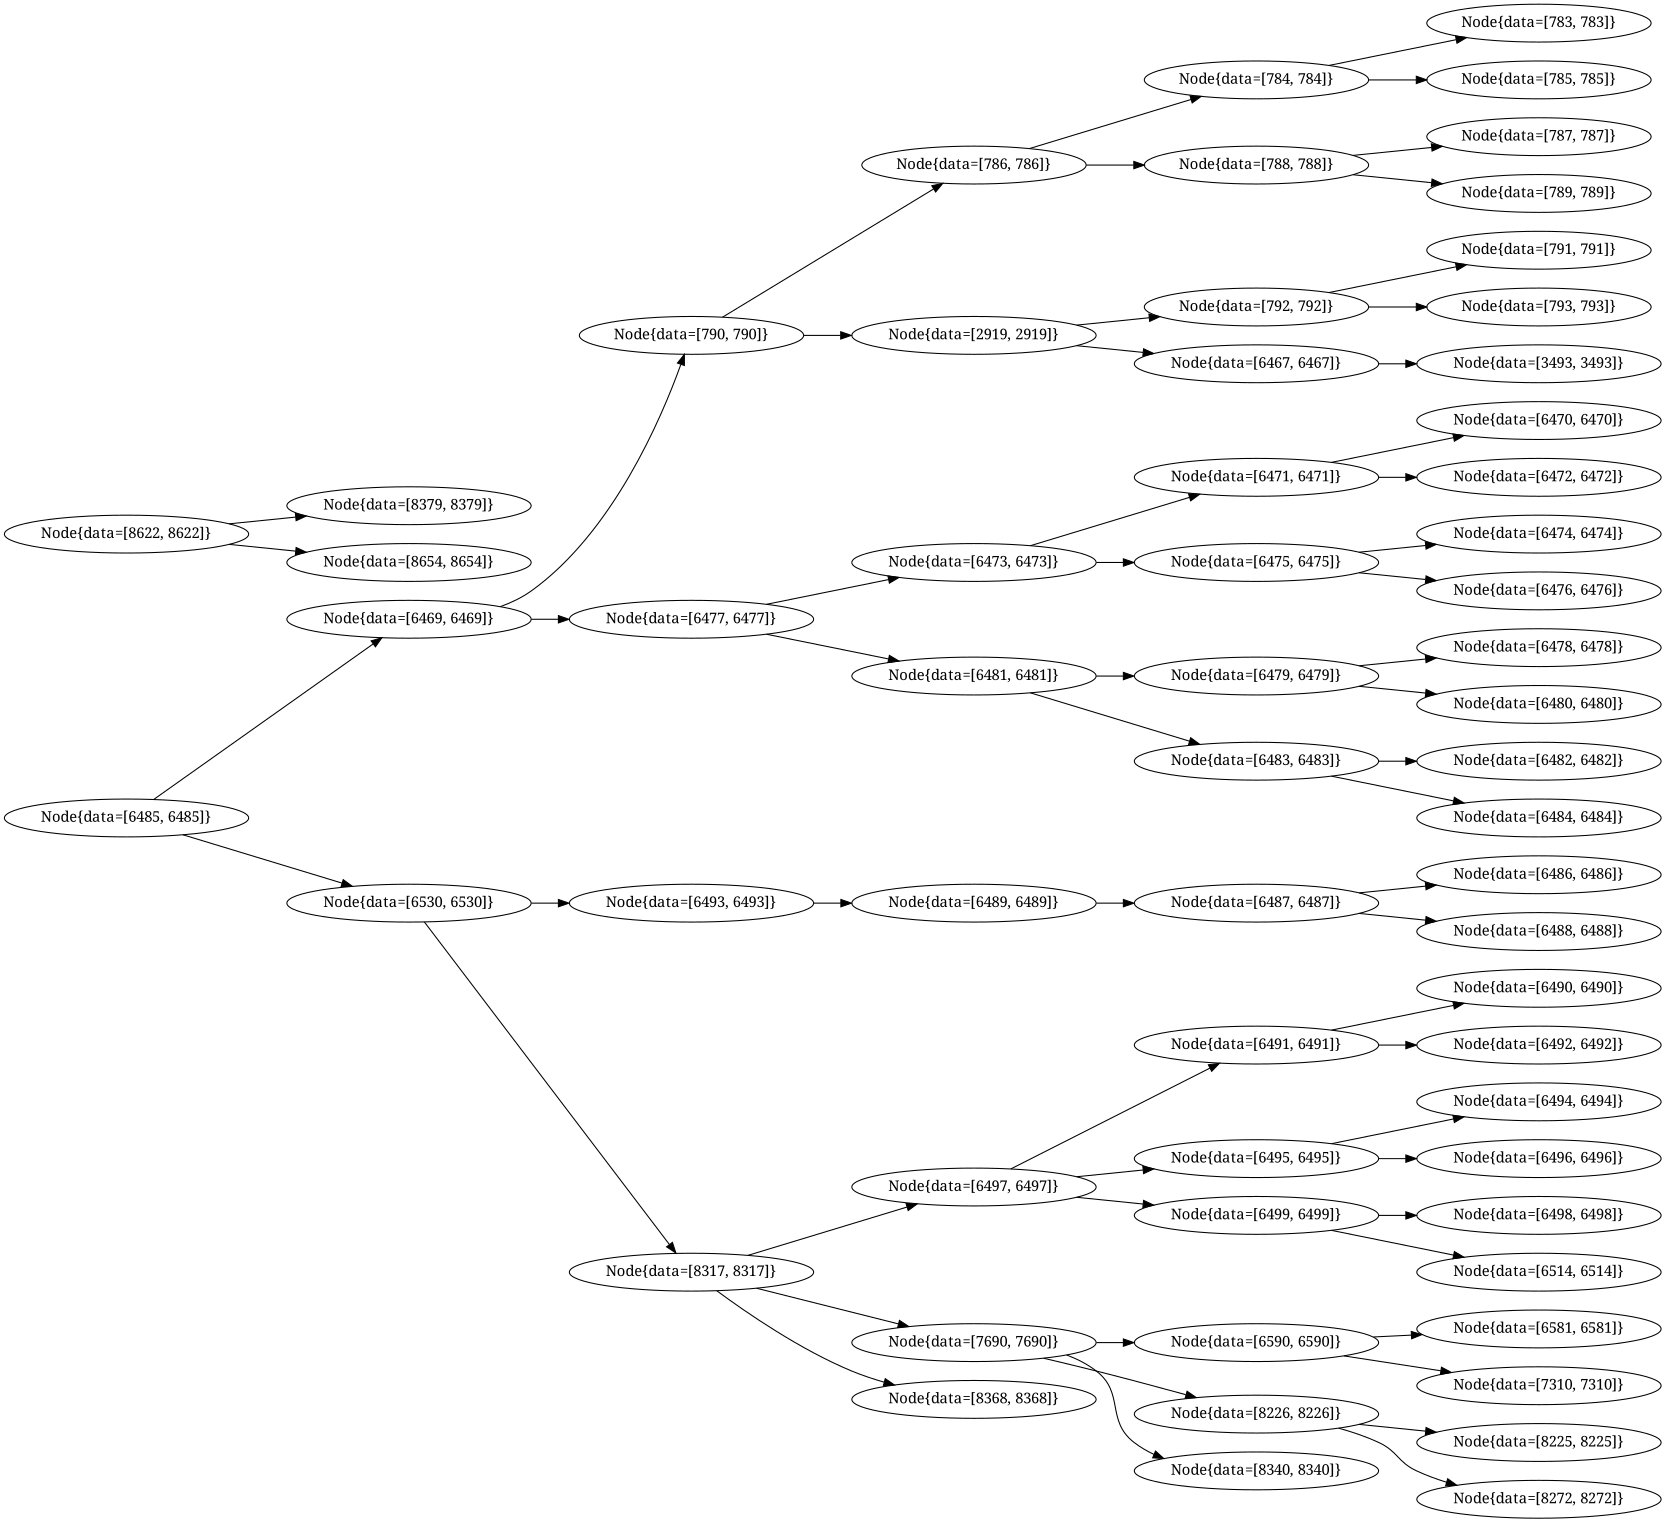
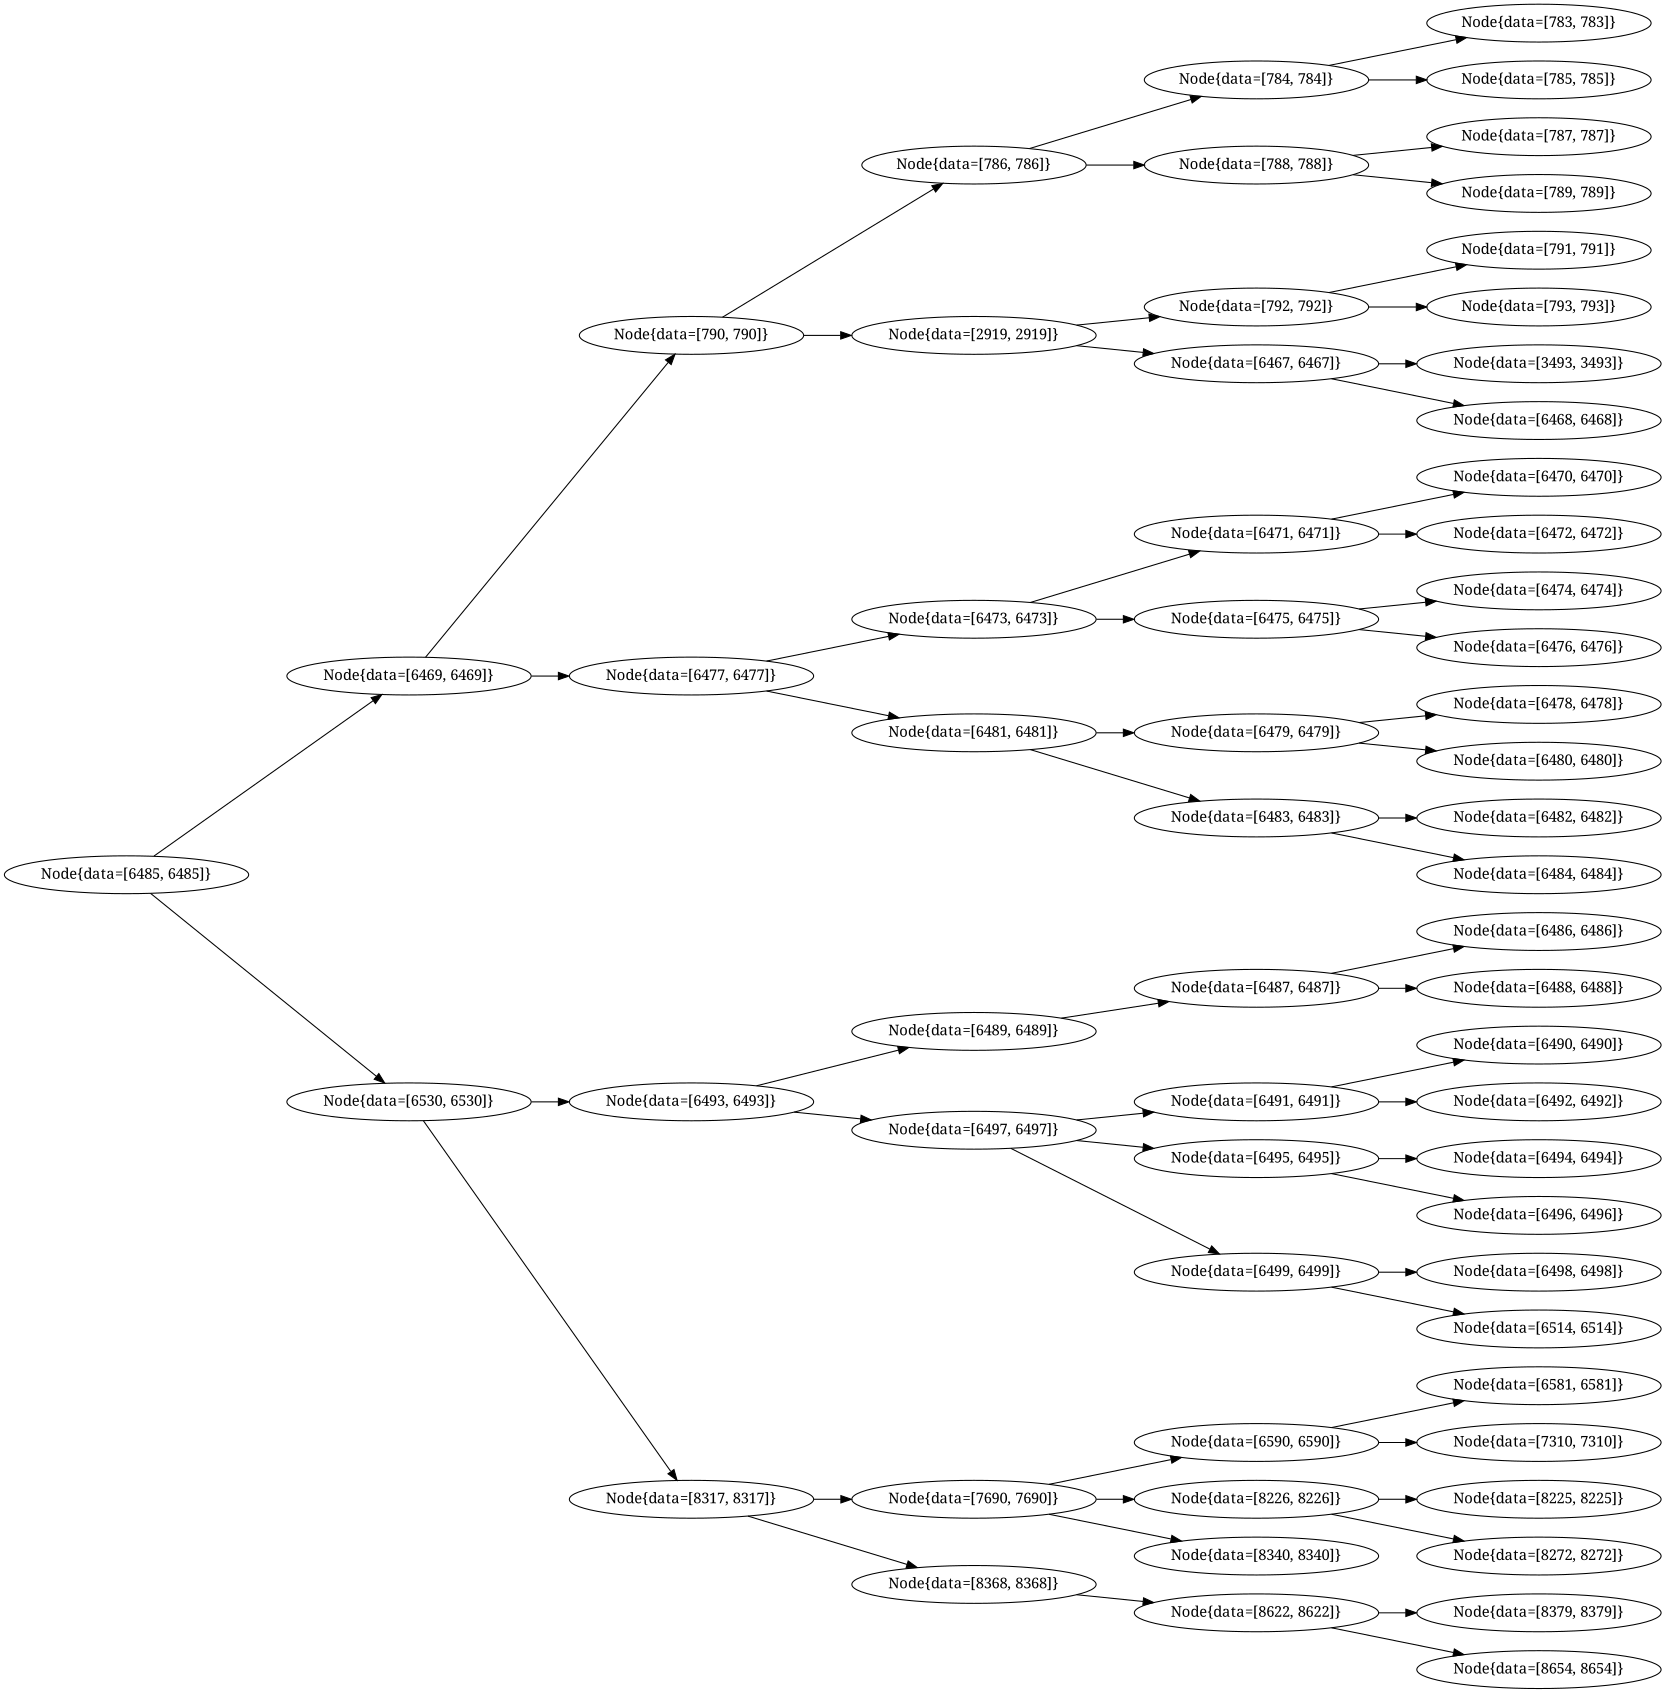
node "Node{data=[6468, 6468]}": added
edge "Node{data=[8317, 8317]}" -> "Node{data=[6497, 6497]}": now "Node{data=[6493, 6493]}" -> "Node{data=[6497, 6497]}"
edge "Node{data=[8368, 8368]}" -> "Node{data=[8622, 8622]}": added
